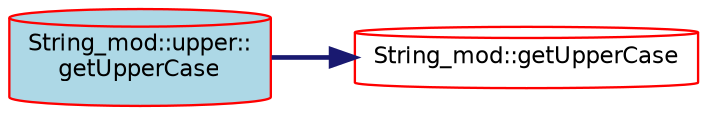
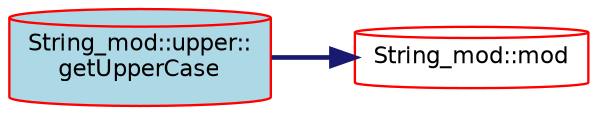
node "String_mod::getUpperCase": label "String_mod::getUpperCase" -> "String_mod::mod"
